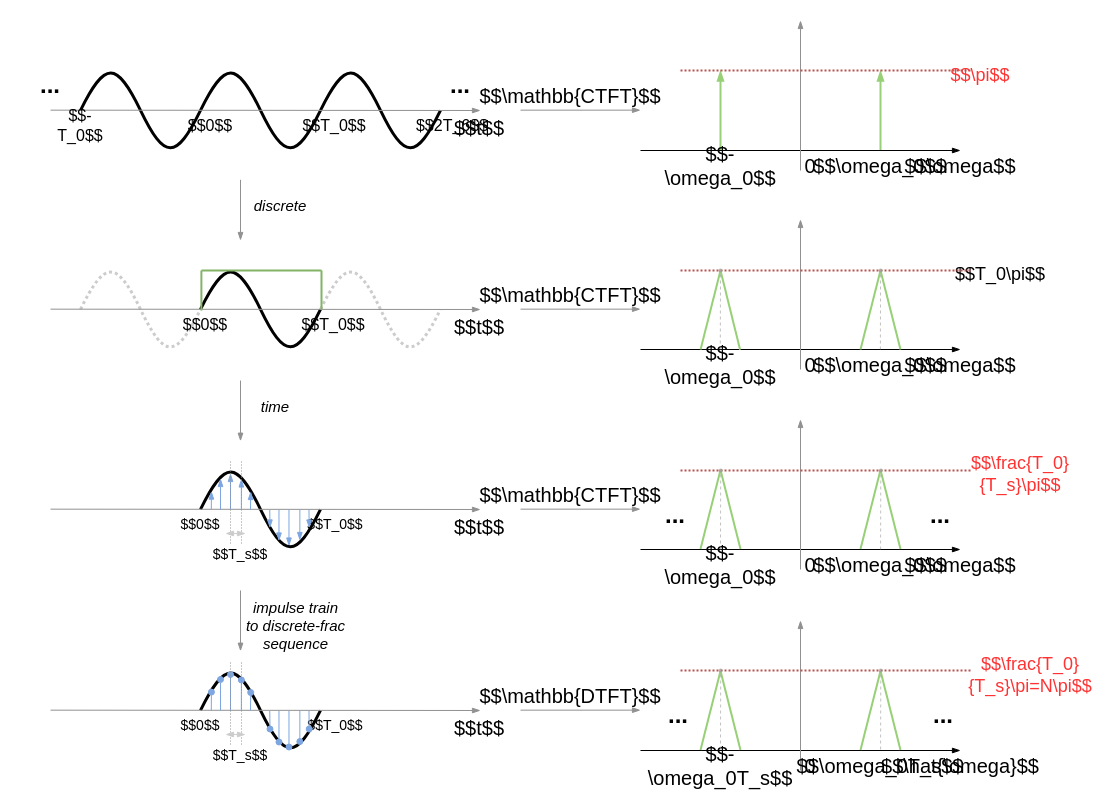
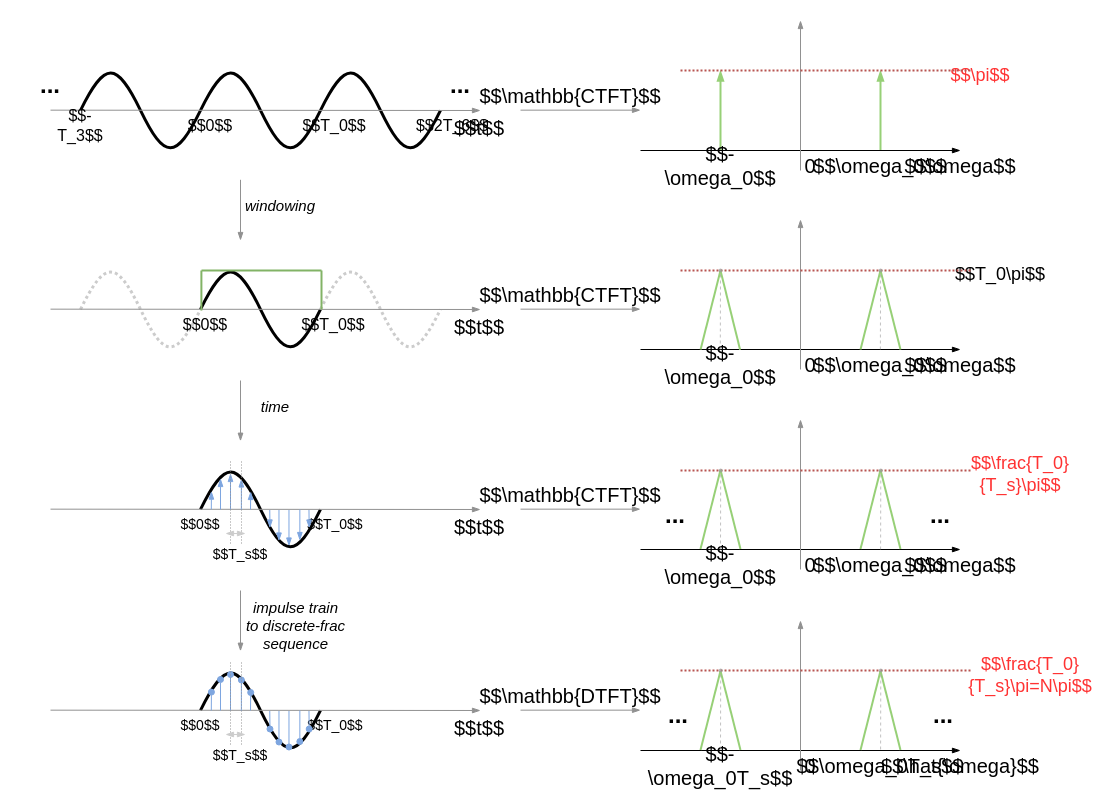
node "$$-T_0$$": label "$$-T_0$$" -> "$$-T_3$$"
node "discrete": label "discrete" -> "windowing"
